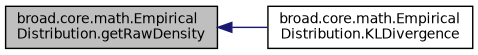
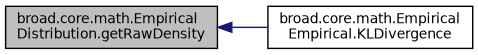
node "broad.core.math.Empirical Distribution.KLDivergence": label "broad.core.math.Empirical Distribution.KLDivergence" -> "broad.core.math.Empirical Empirical.KLDivergence"
